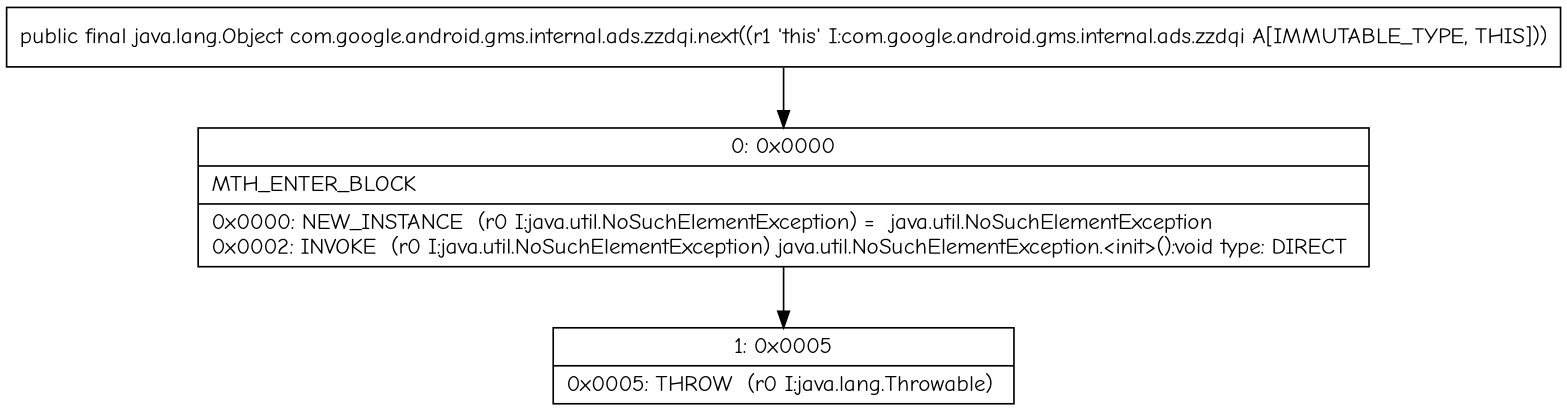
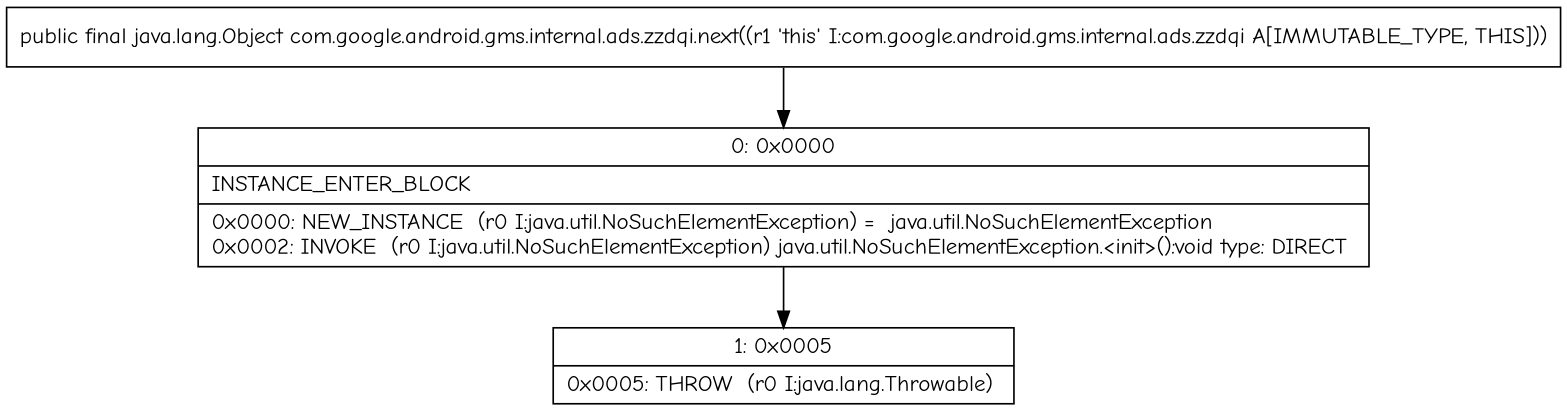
node "0: 0x0000": text "MTH_ENTER_BLOCK" -> "INSTANCE_ENTER_BLOCK"
